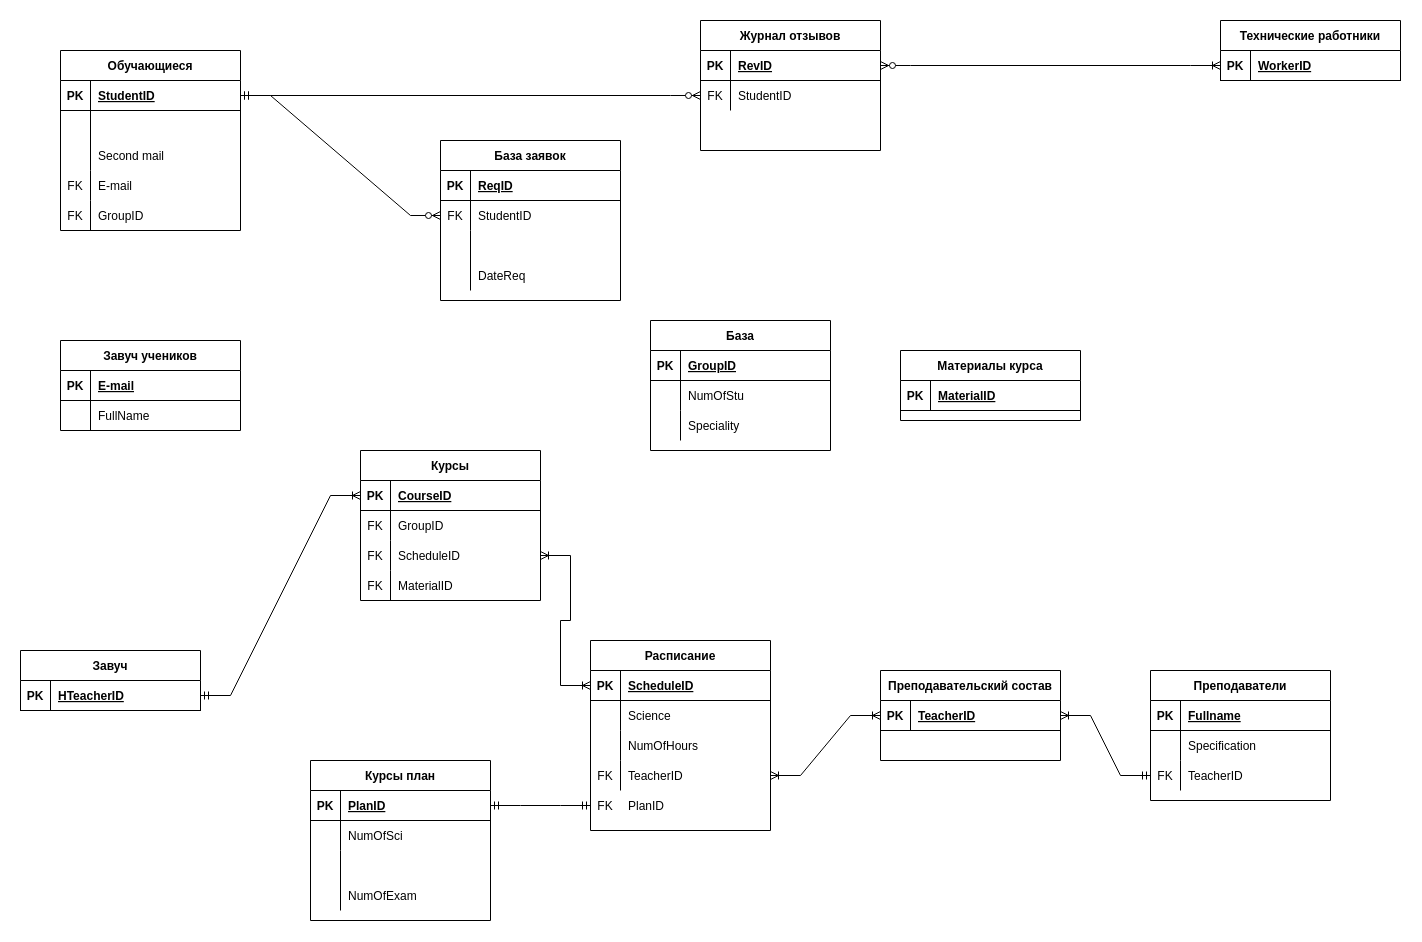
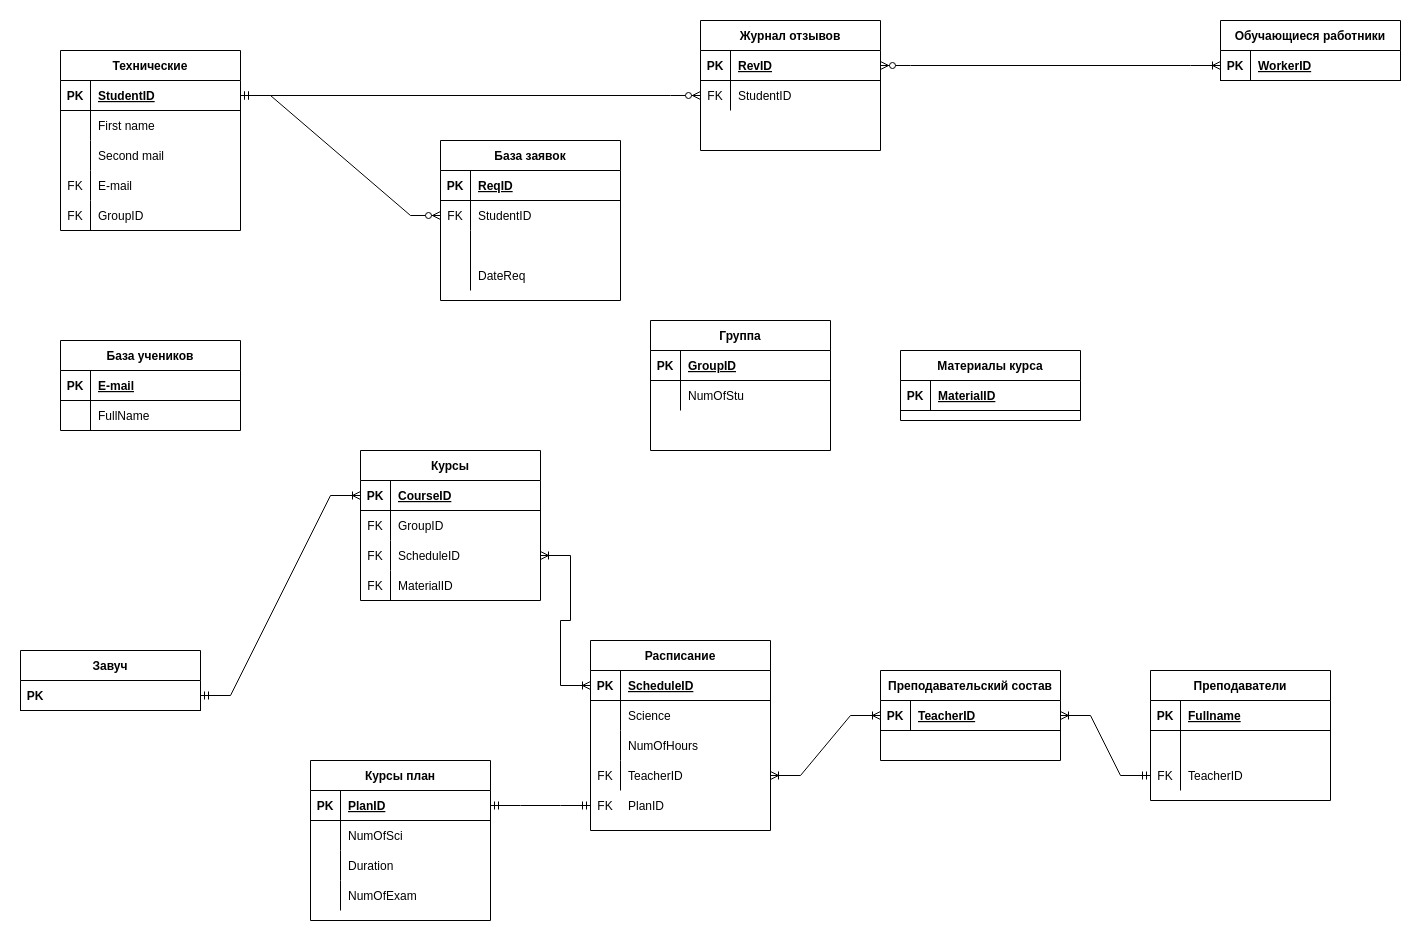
node "Технические работники": label "Технические работники" -> "Обучающиеся работники"
node "Обучающиеся": label "Обучающиеся" -> "Технические"
node "First name": added
node "База": label "База" -> "Группа"
node "Завуч учеников": label "Завуч учеников" -> "База учеников"
node "Speciality": removed
node "HTeacherID": removed
node "Specification": removed
node "Duration": added
